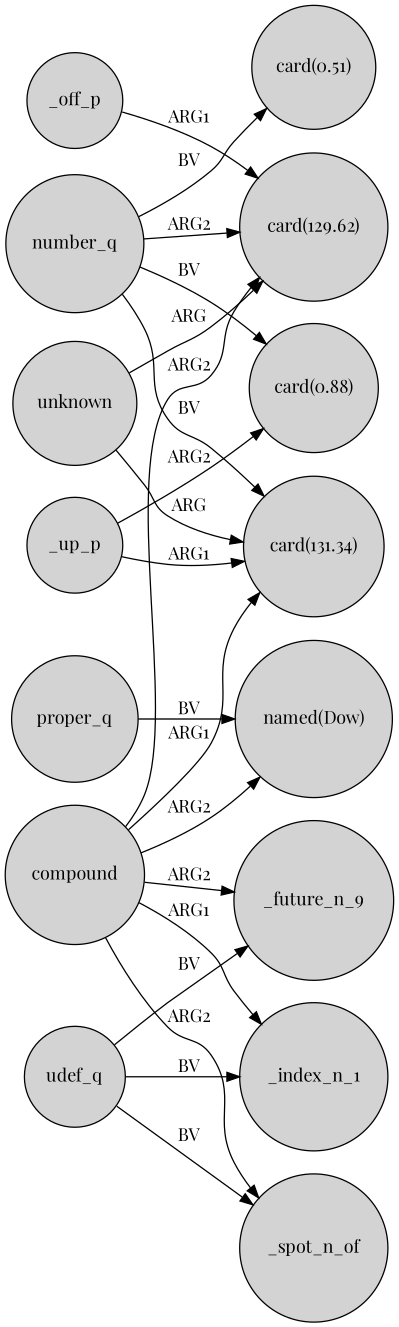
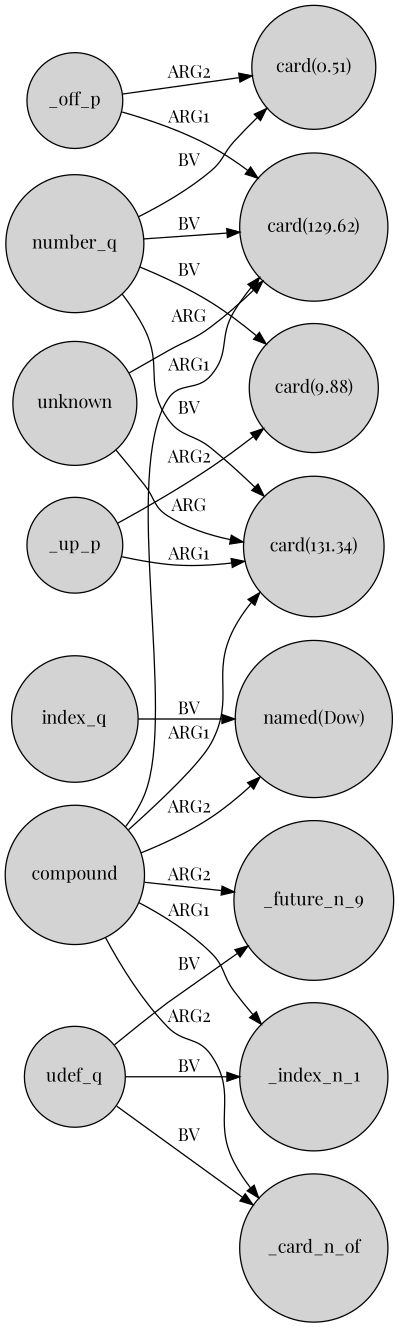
edge "_off_p" -> "card(0.51)": added, label "ARG2"
edge "number_q" -> "card(129.62)": label "ARG2" -> "BV"
edge "compound" -> "card(129.62)": label "ARG2" -> "ARG1"
node "card(0.88)": label "card(0.88)" -> "card(9.88)"
node "proper_q": label "proper_q" -> "index_q"
node "_spot_n_of": label "_spot_n_of" -> "_card_n_of"
